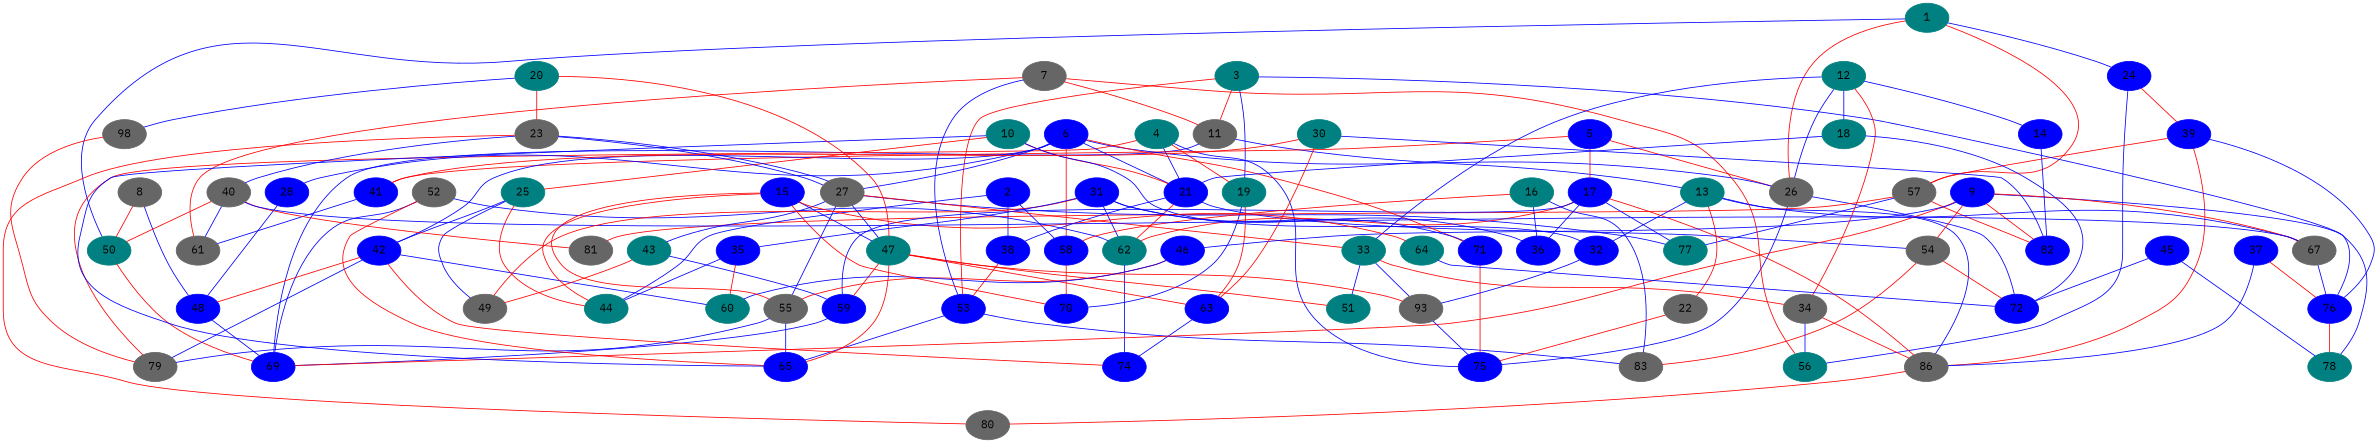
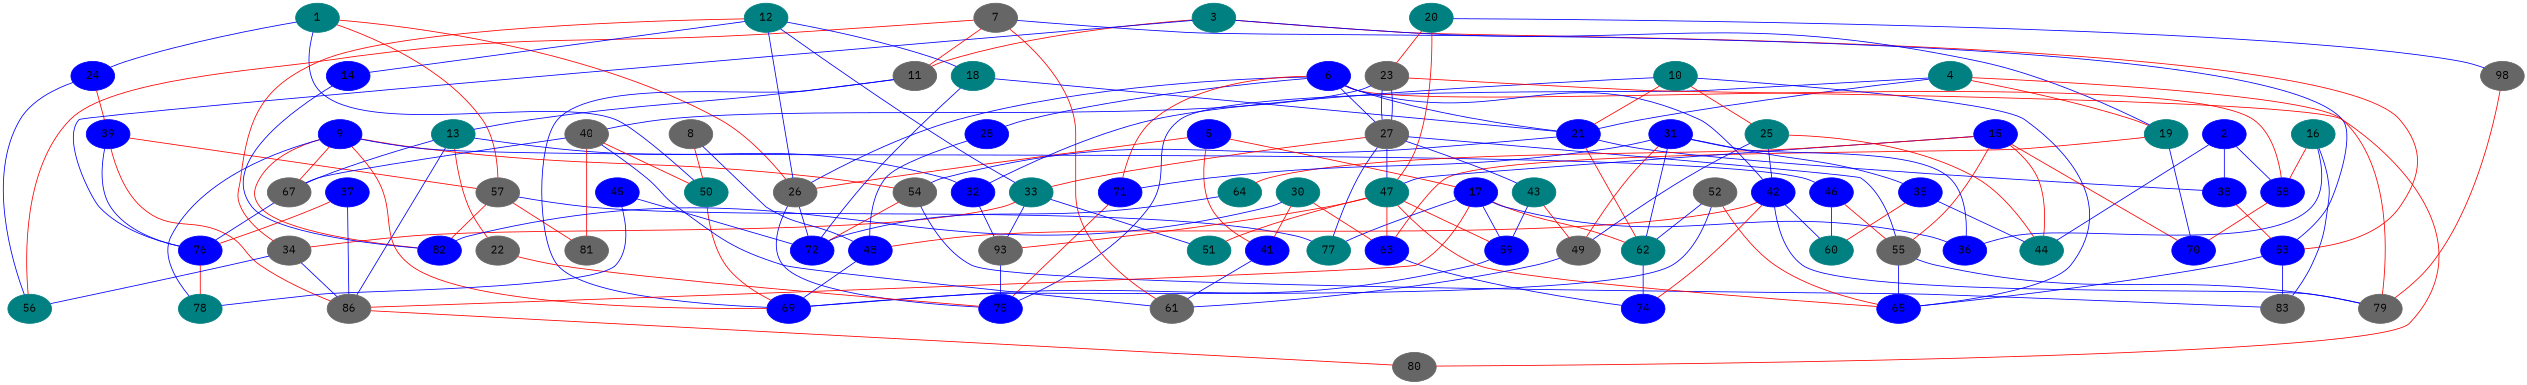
edge "49" -- "61": added
edge "54" -- "83": color red -> blue
edge "34" -- "86": color red -> blue
